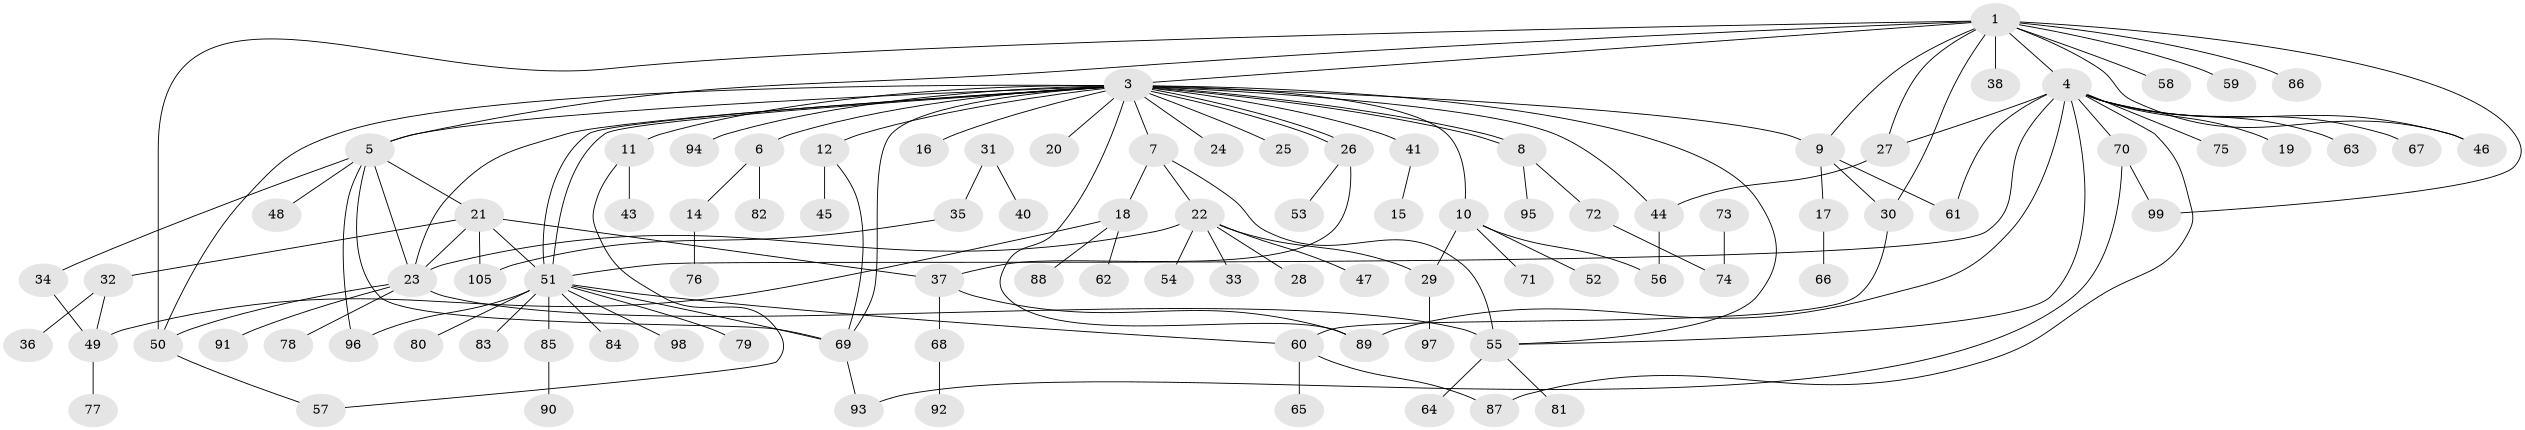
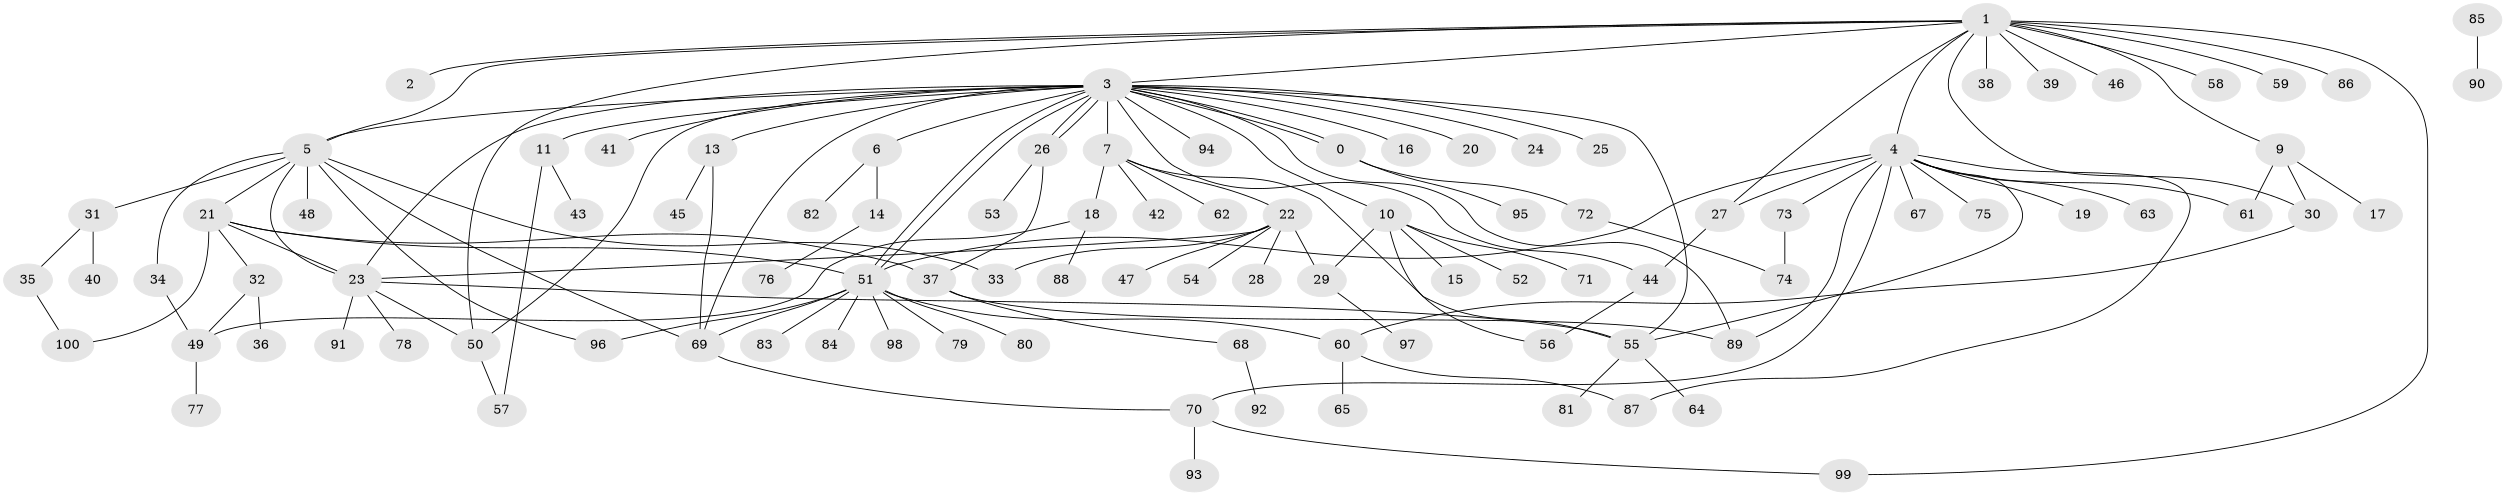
node "2": added
node "39": added
edge "3" -- "9": removed
edge "4" -- "46": now "4" -- "73"
node "12": label "12" -> "13"
node "8": label "8" -> "0"
edge "5" -- "31": added
edge "41" -- "15": now "10" -- "15"
node "42": added
edge "5" -- "33": added
edge "18" -- "62": now "7" -- "62"
node "105": label "105" -> "100"
node "66": removed
edge "51" -- "85": removed
edge "69" -- "93": now "69" -- "70"
